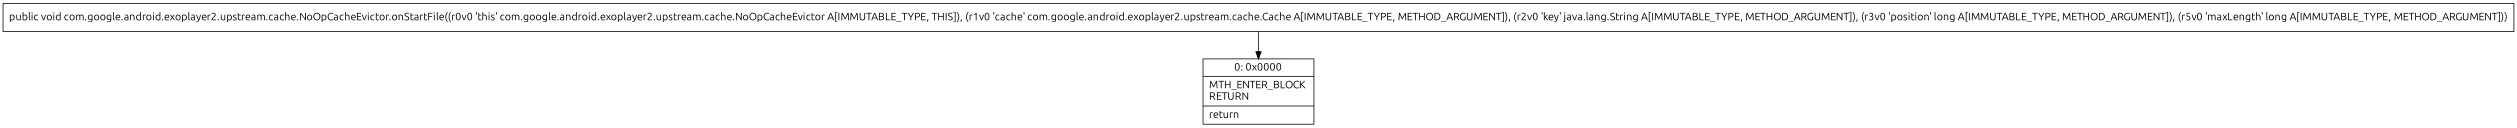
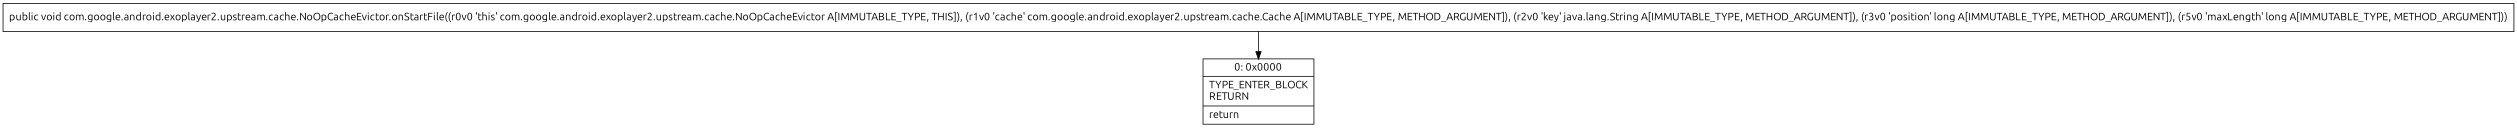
node "0: 0x0000": text "MTH_ENTER_BLOCK" -> "TYPE_ENTER_BLOCK"
